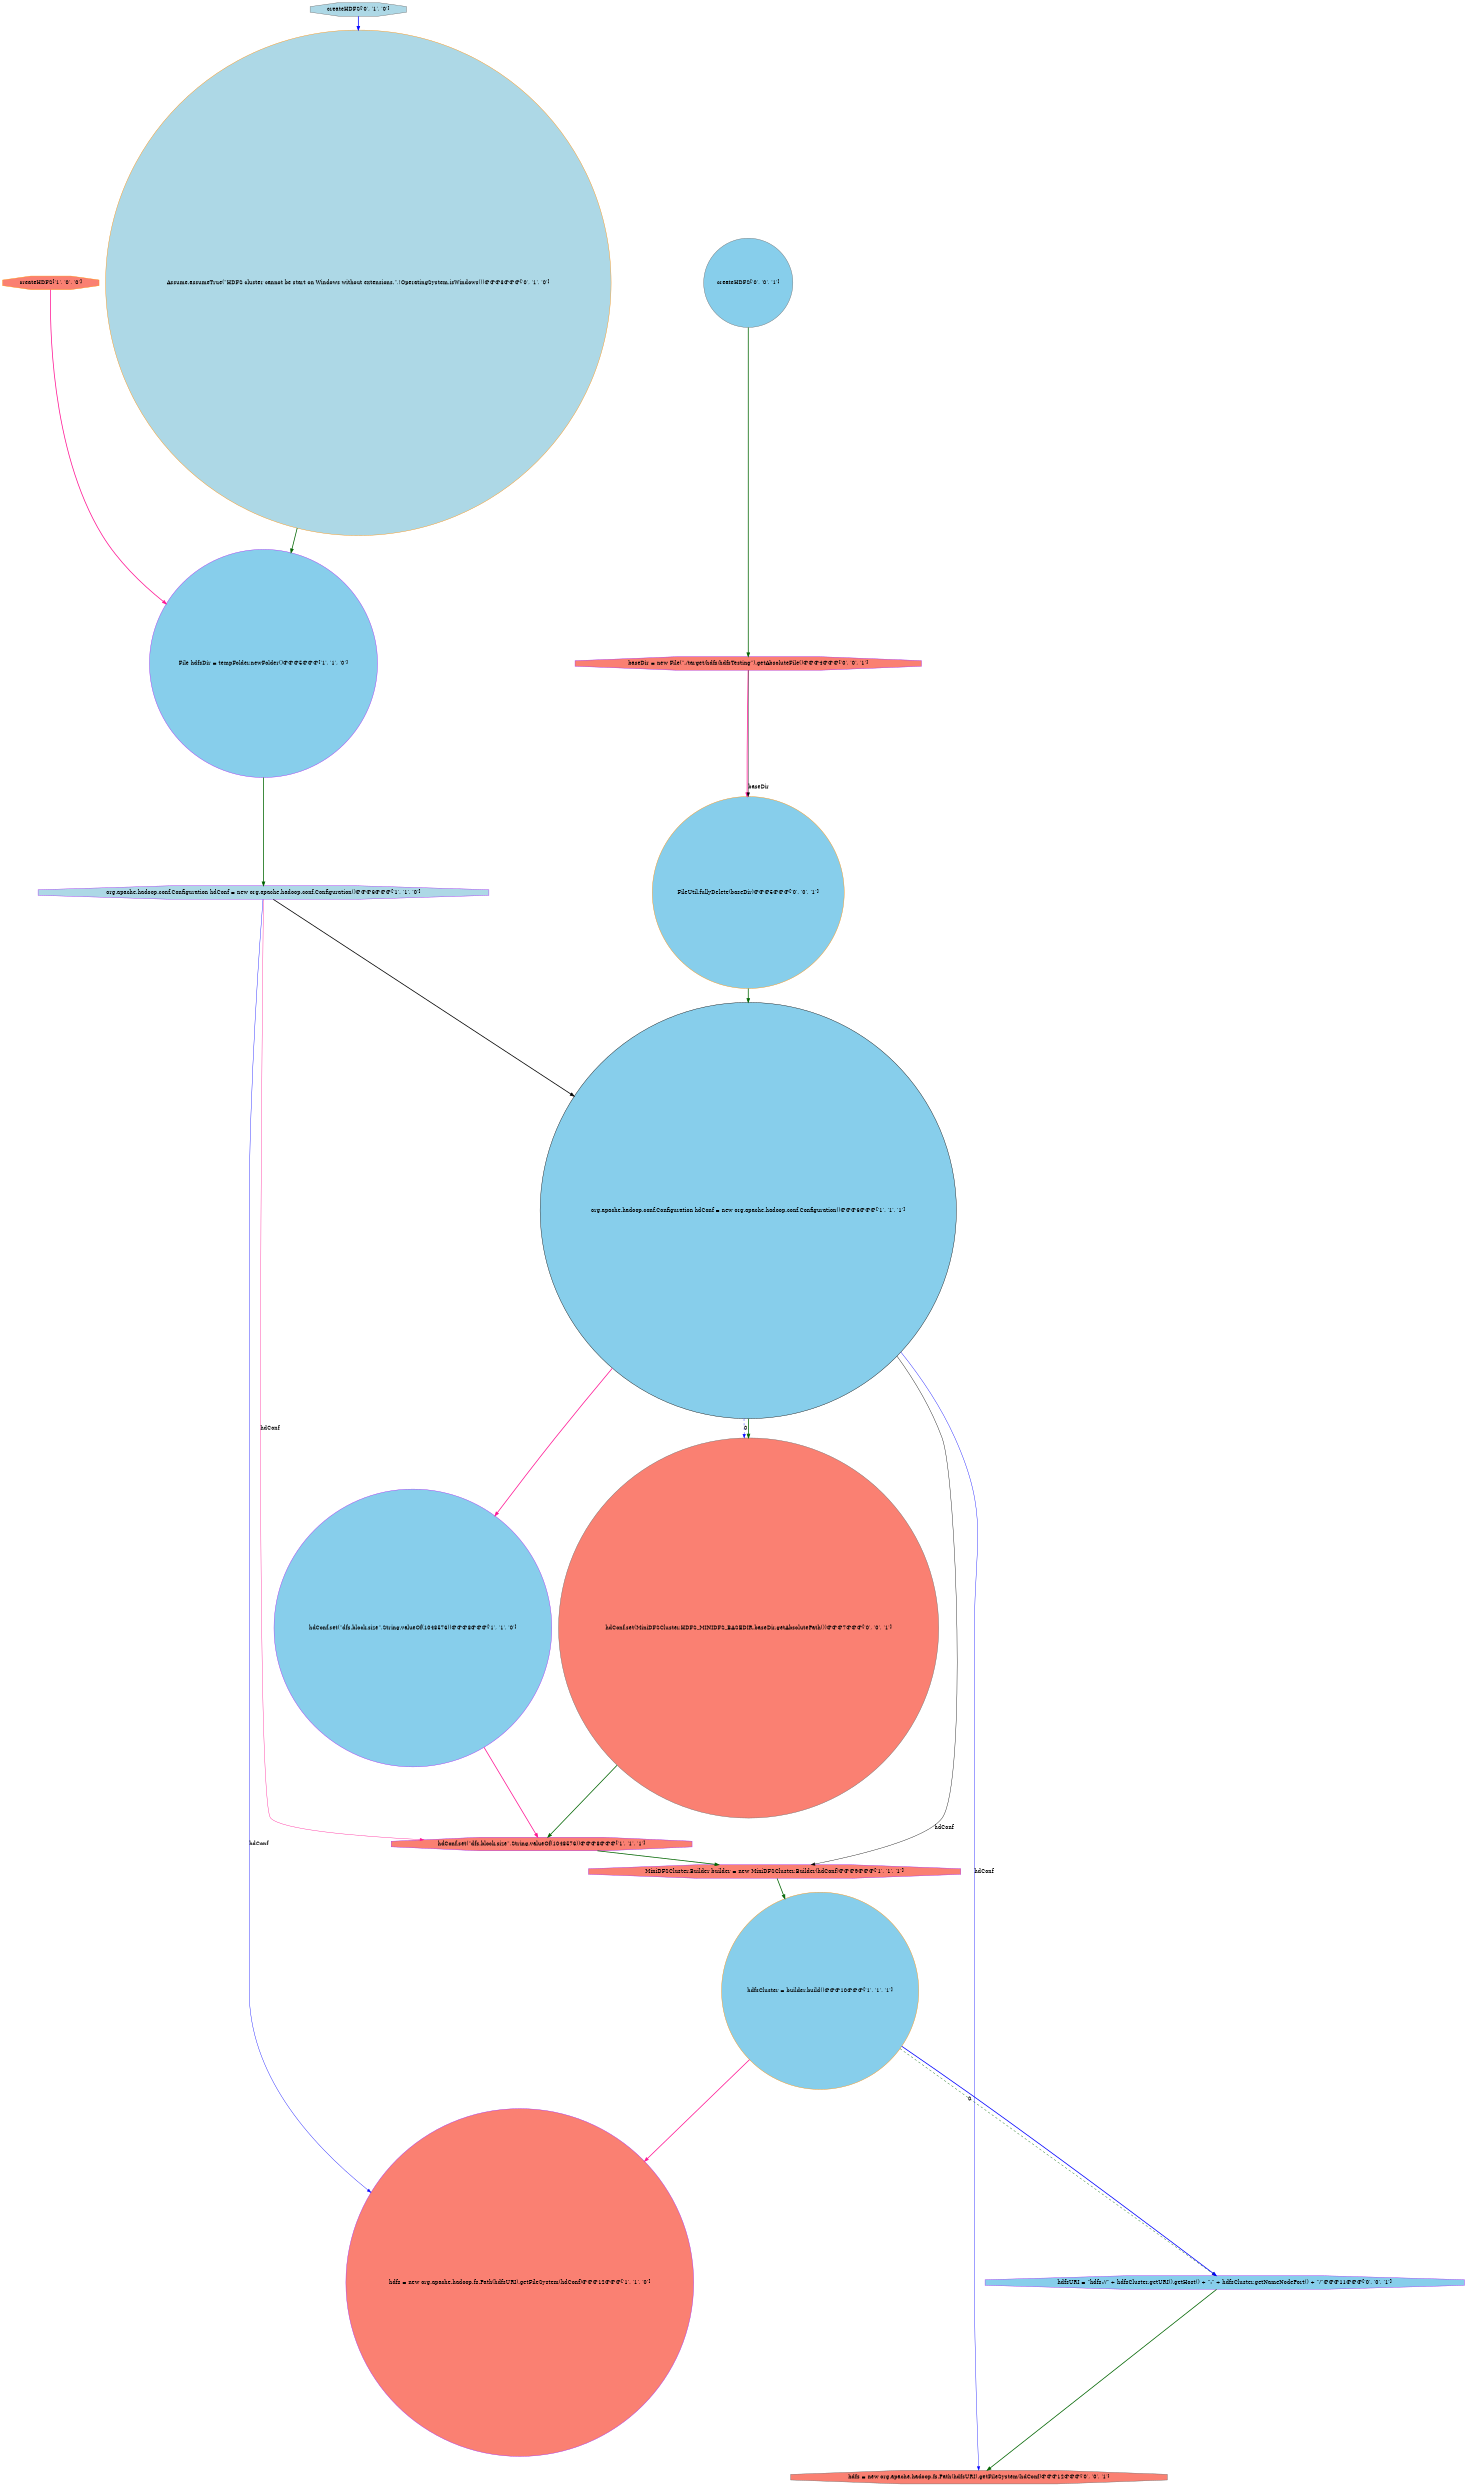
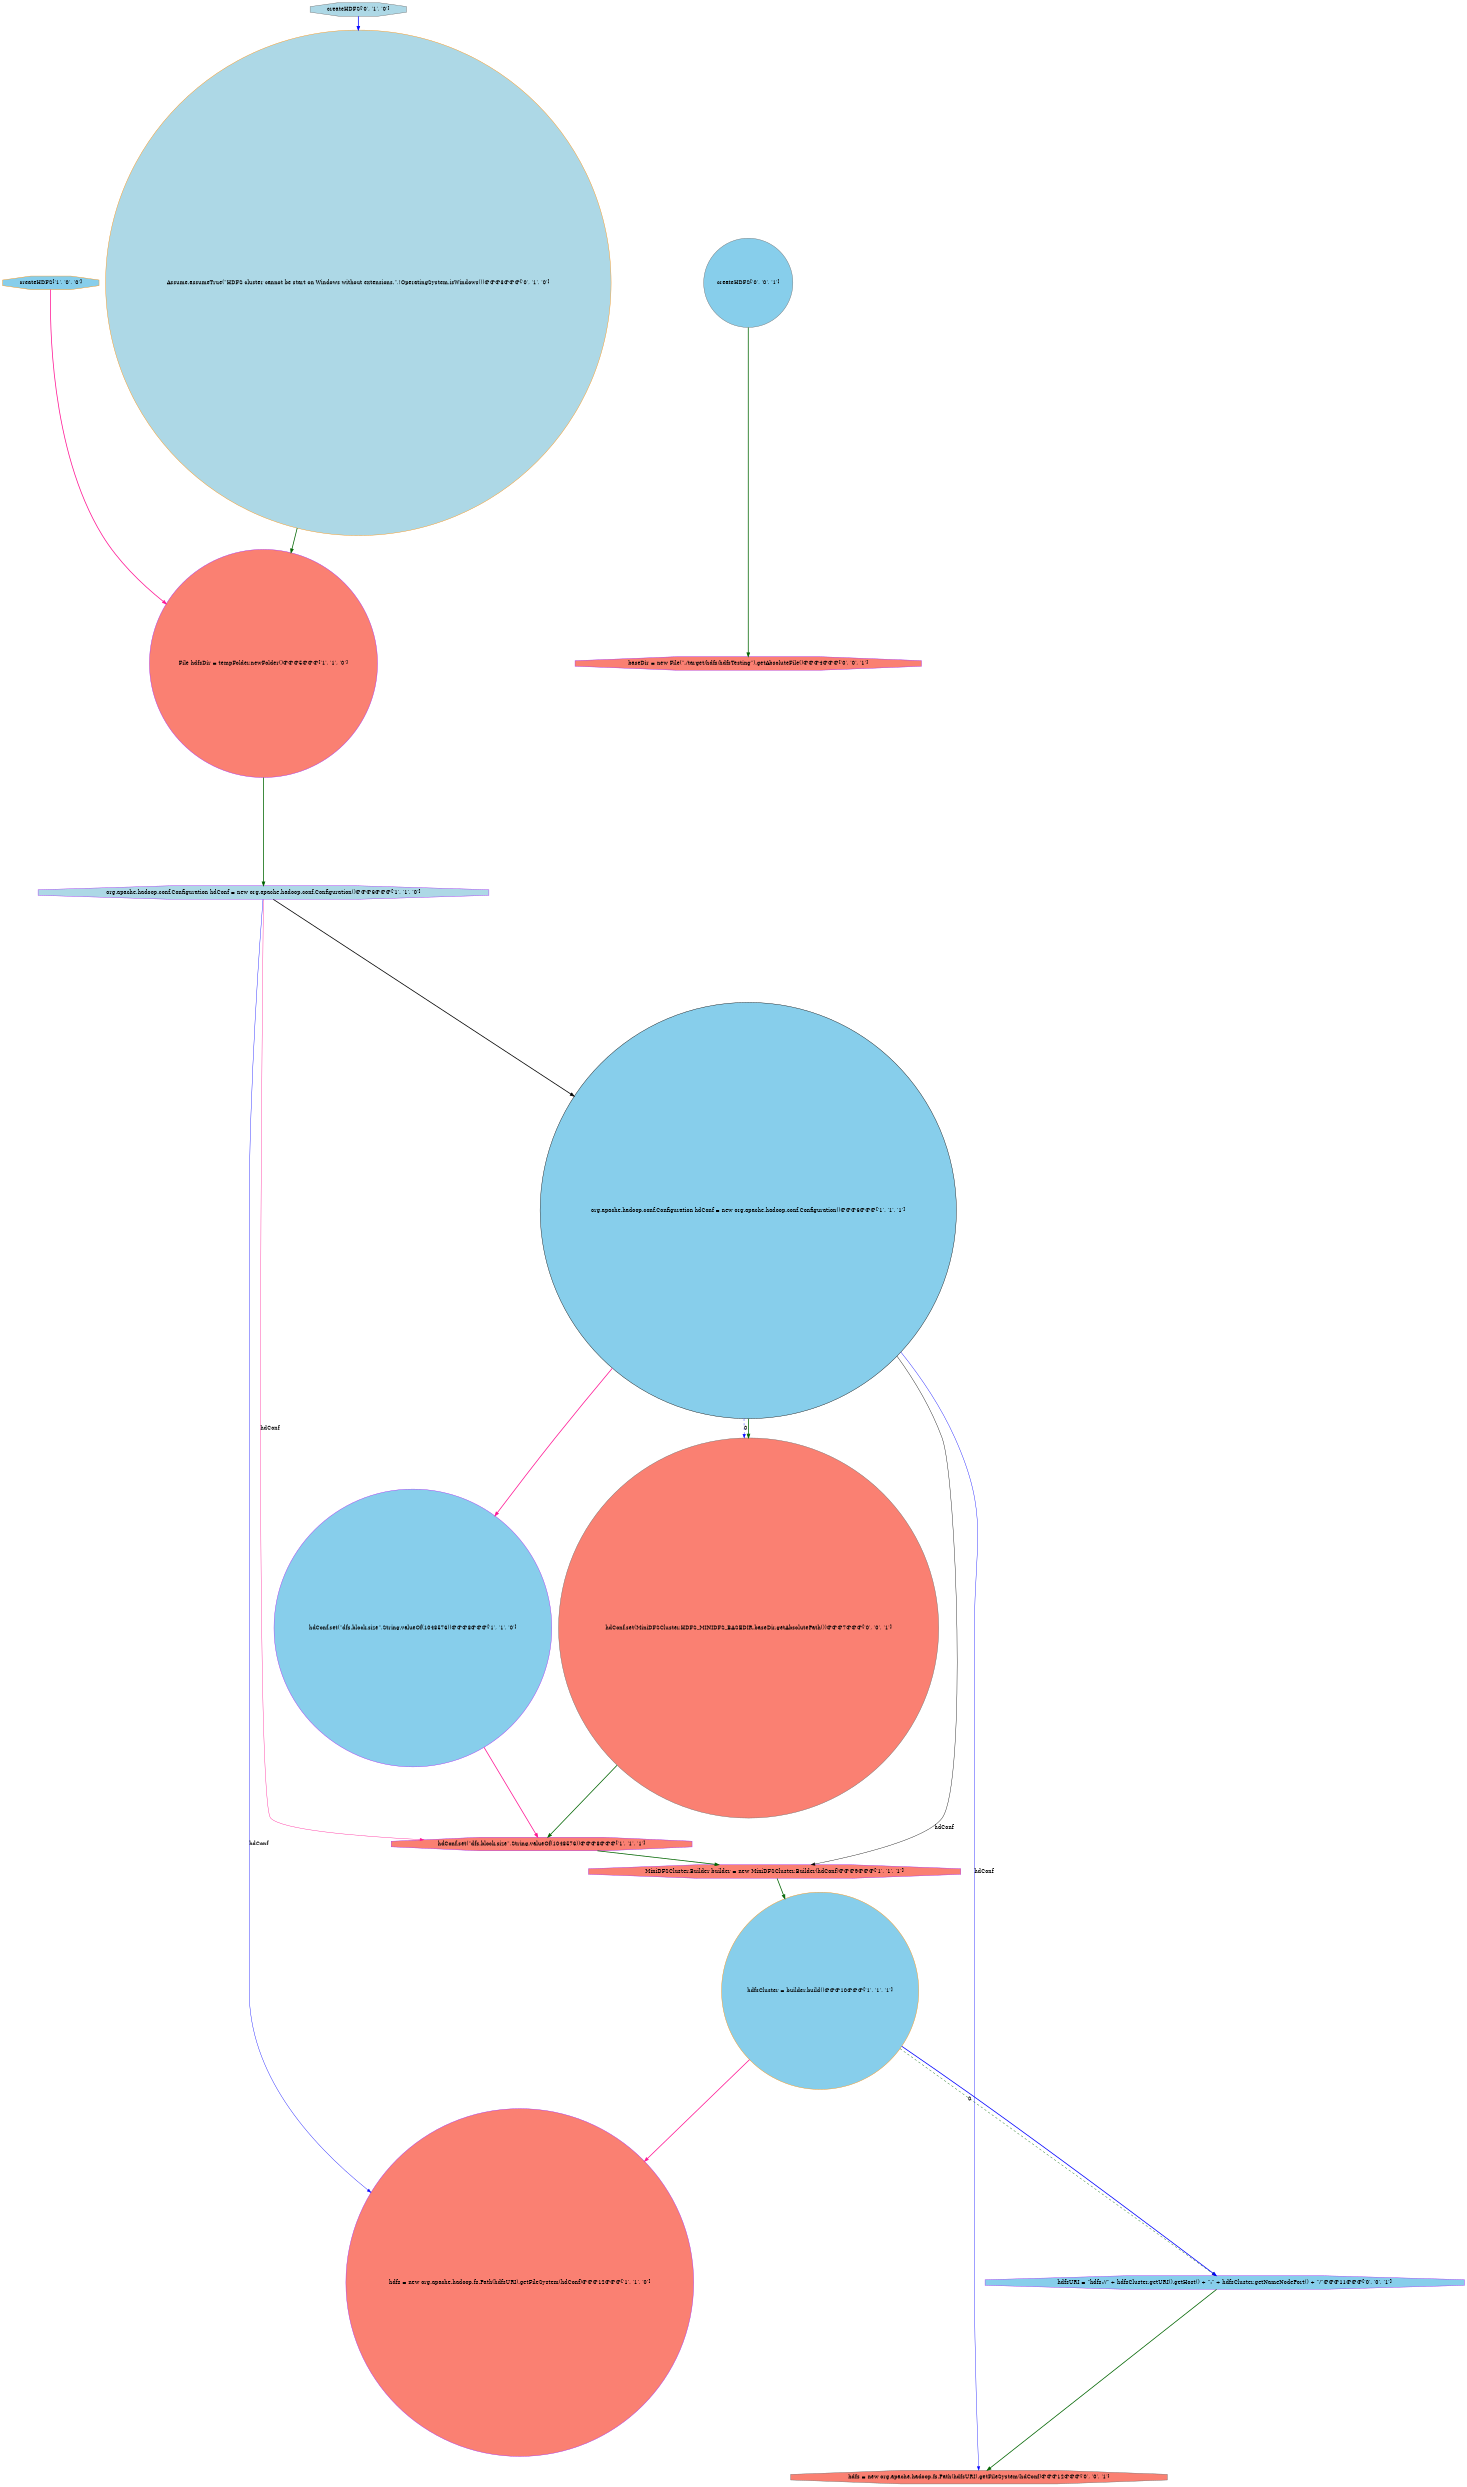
node "createHDFS['1', '0', '0']": fillcolor salmon -> skyblue
node "File hdfsDir = tempFolder.newFolder()@@@5@@@['1', '1', '0']": fillcolor skyblue -> salmon
node "FileUtil.fullyDelete(baseDir)@@@5@@@['0', '0', '1']": removed
